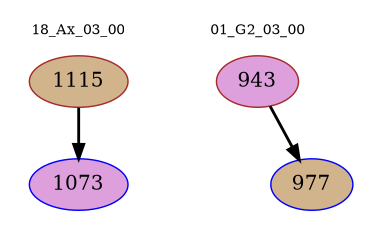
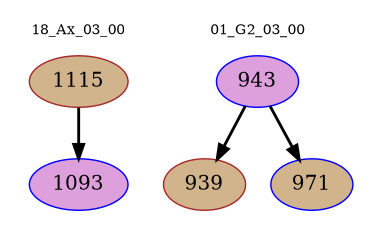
node "943": color brown -> blue
node "1073": label "1073" -> "1093"
node "939": added
node "977": label "977" -> "971"
